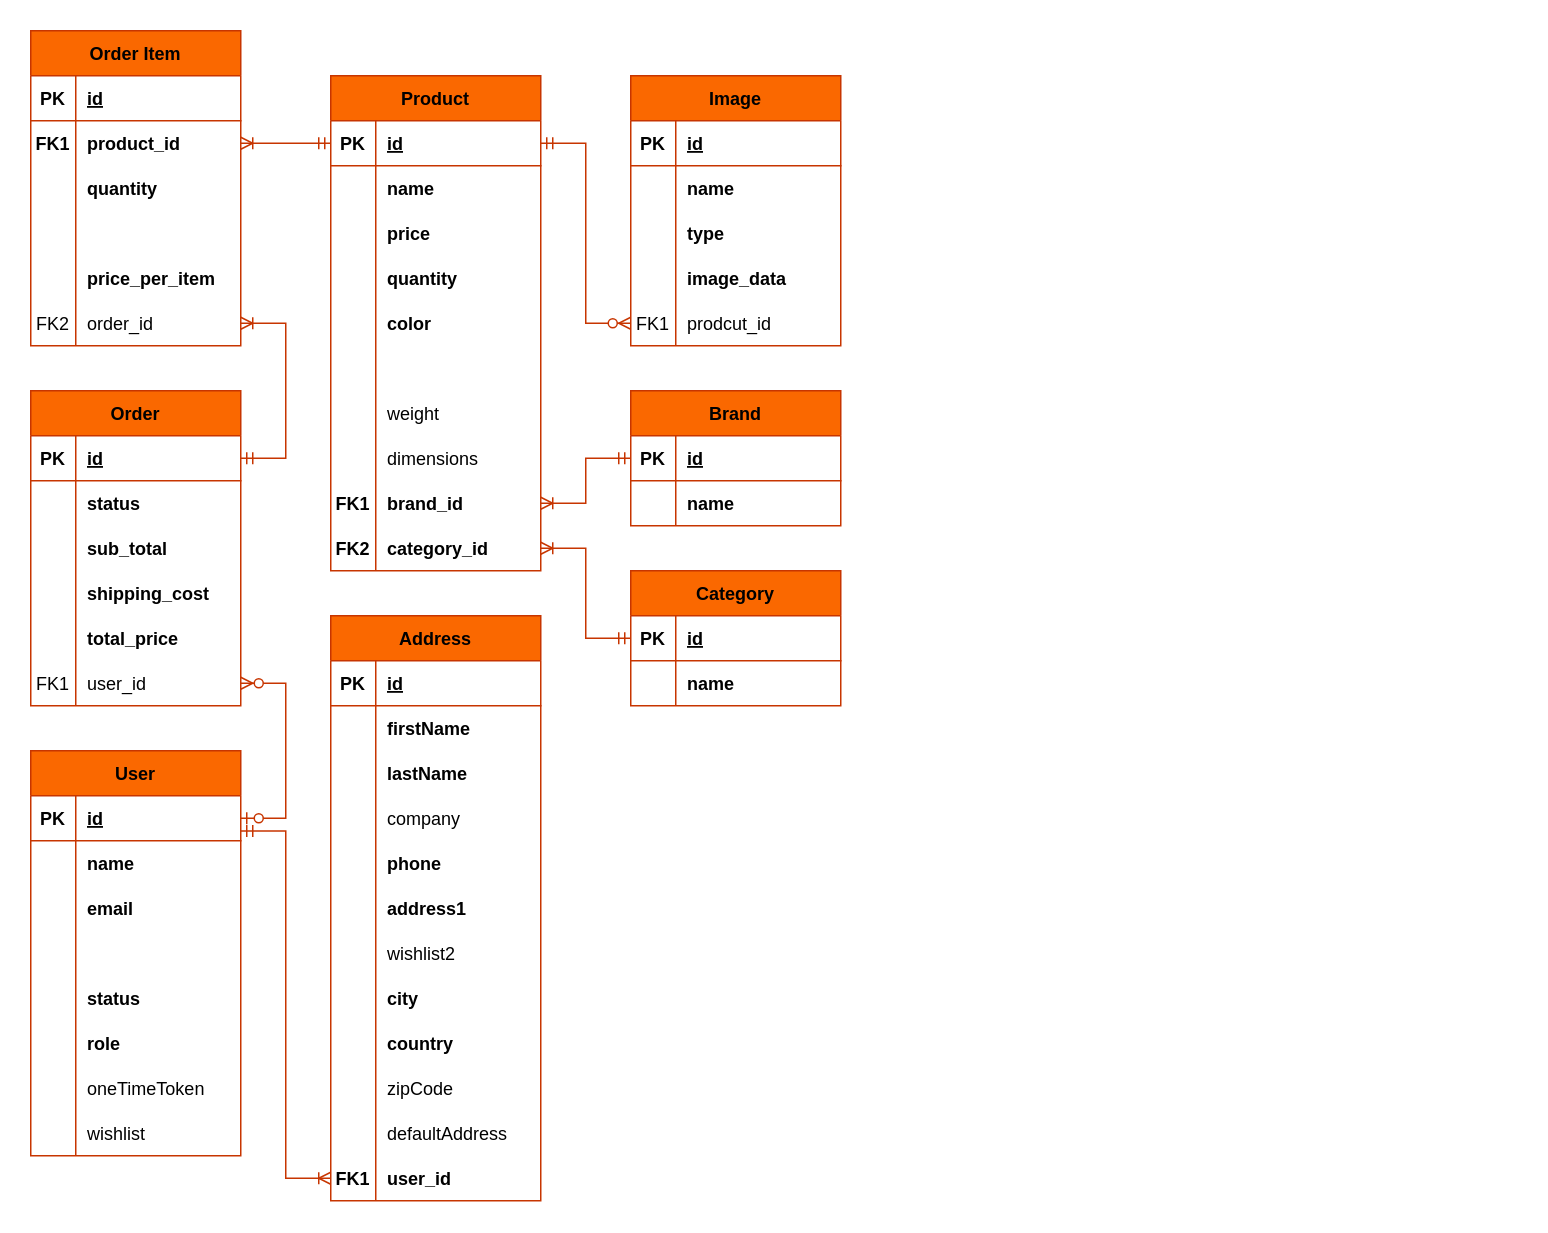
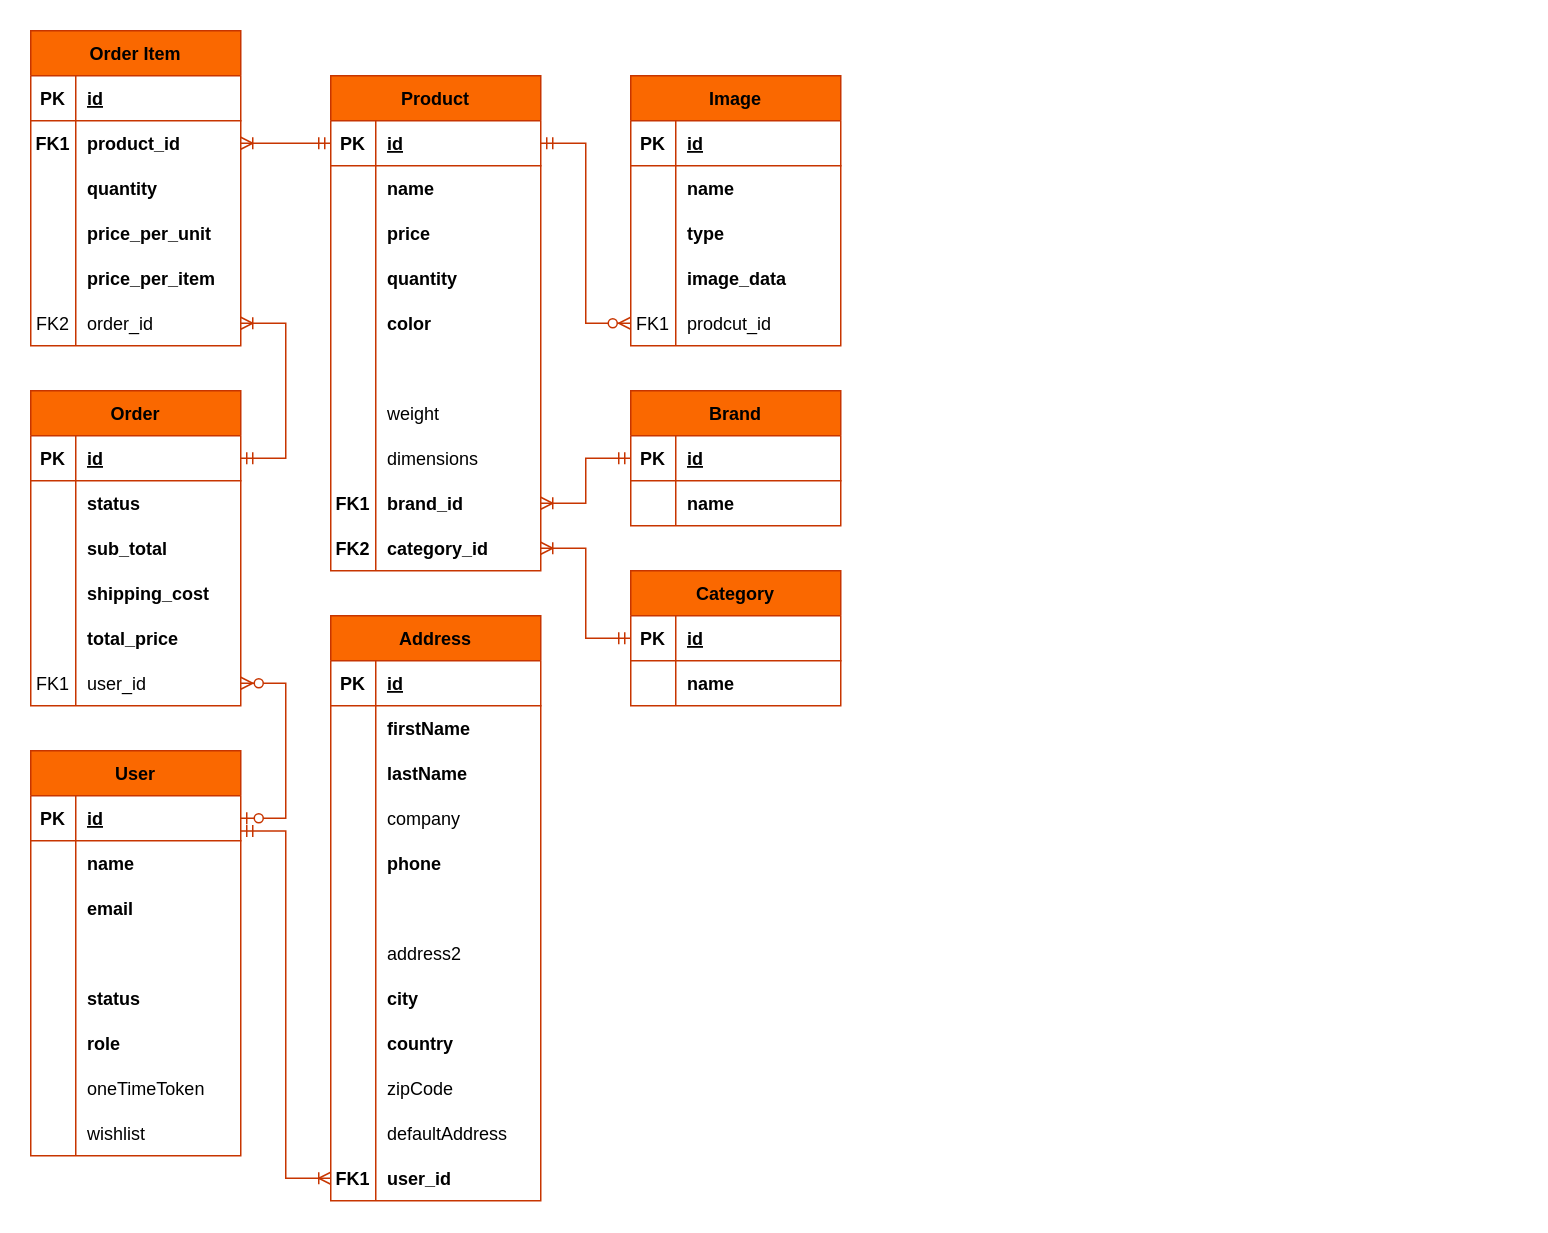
node "price_per_unit": added
node "address1": removed
node "wishlist2": label "wishlist2" -> "address2"
